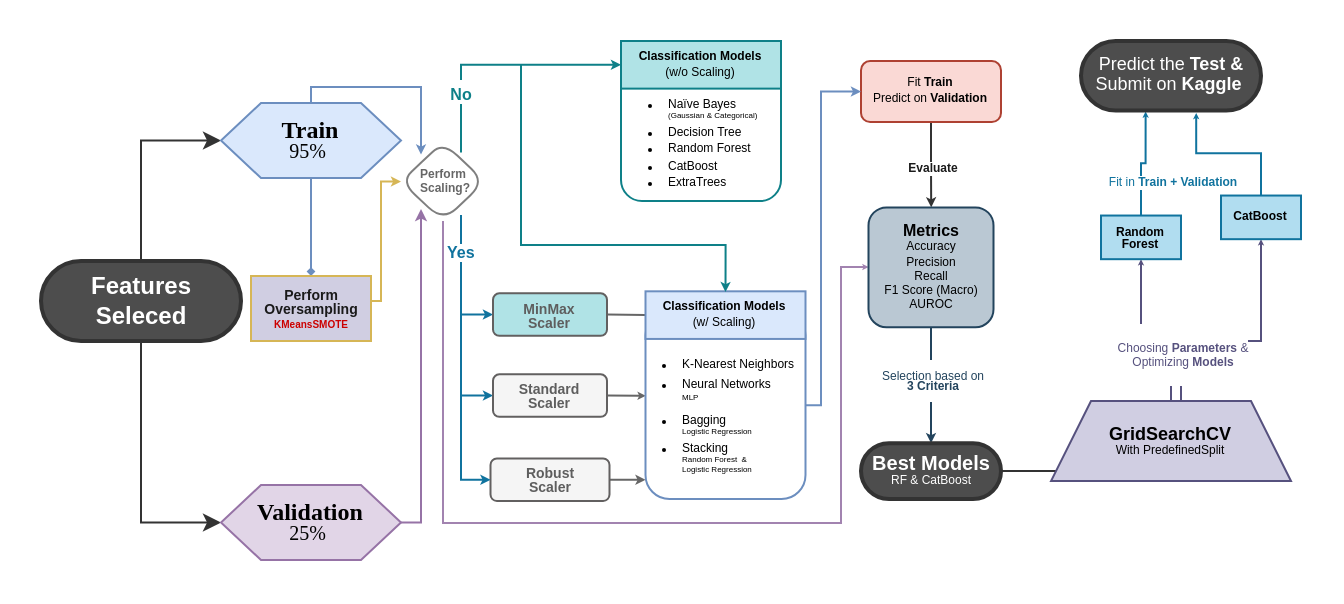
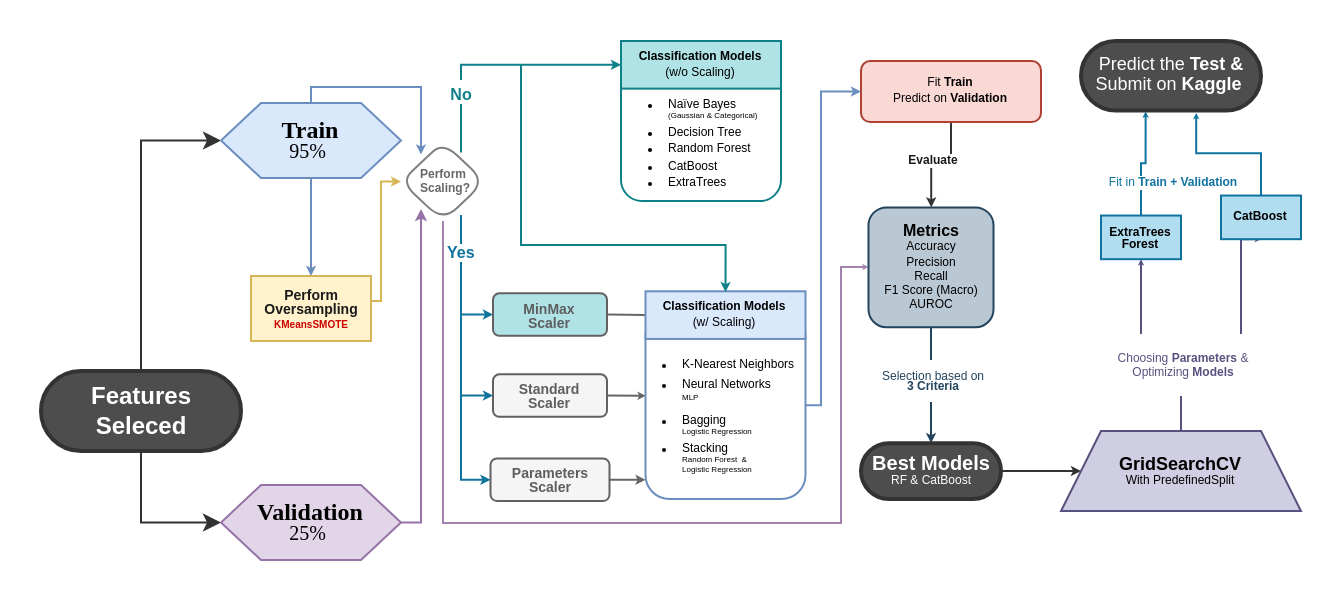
node "Fit Train Predict on Validation": size 140x61 -> 180x61
node "Random Forest": label "Random Forest" -> "ExtraTrees Forest"
edge "Train 95%" -> "PerformOversampling KMeansSMOTE": arrowhead diamond -> classic
node "Features Seleced": moved (141, 301) -> (141, 411)
node "PerformOversampling KMeansSMOTE": fillcolor #d0cee2 -> #fff2cc
node "GridSearchCV With PredefinedSplit": moved (1171, 441) -> (1181, 471)
node "Robust Scaler": label "Robust Scaler" -> "Parameters Scaler"
